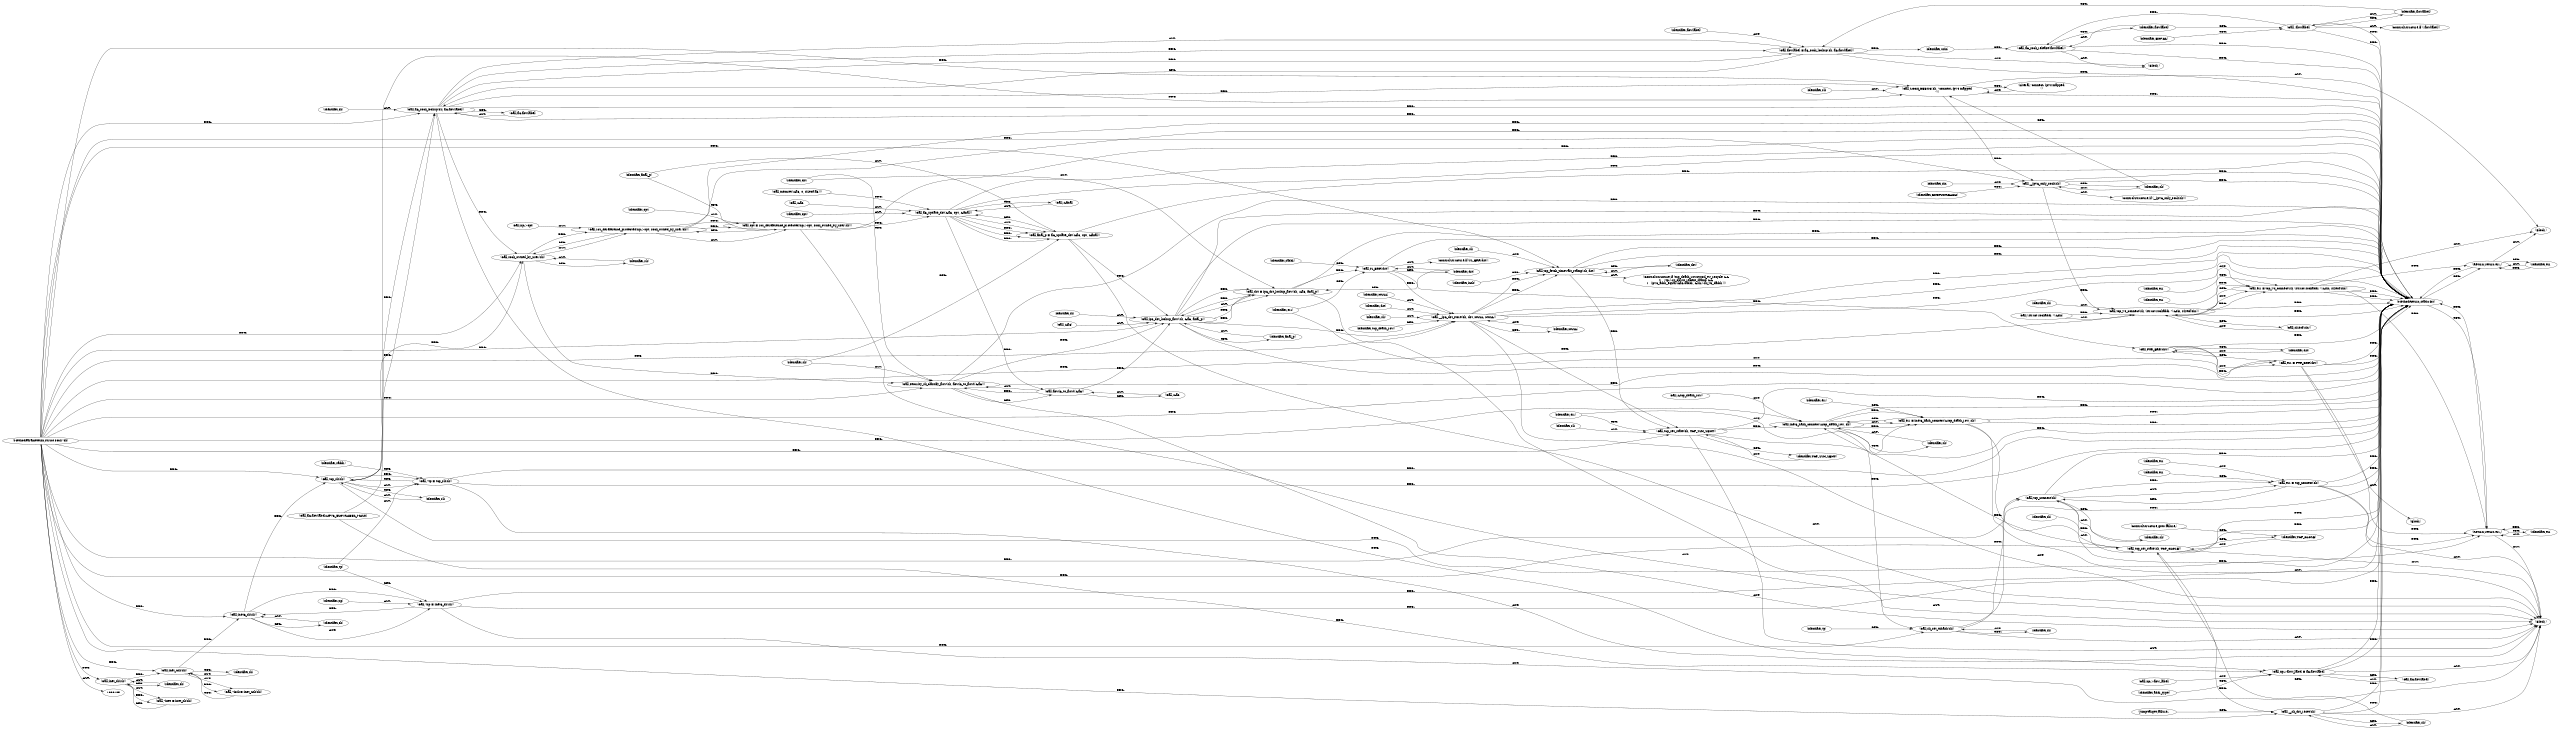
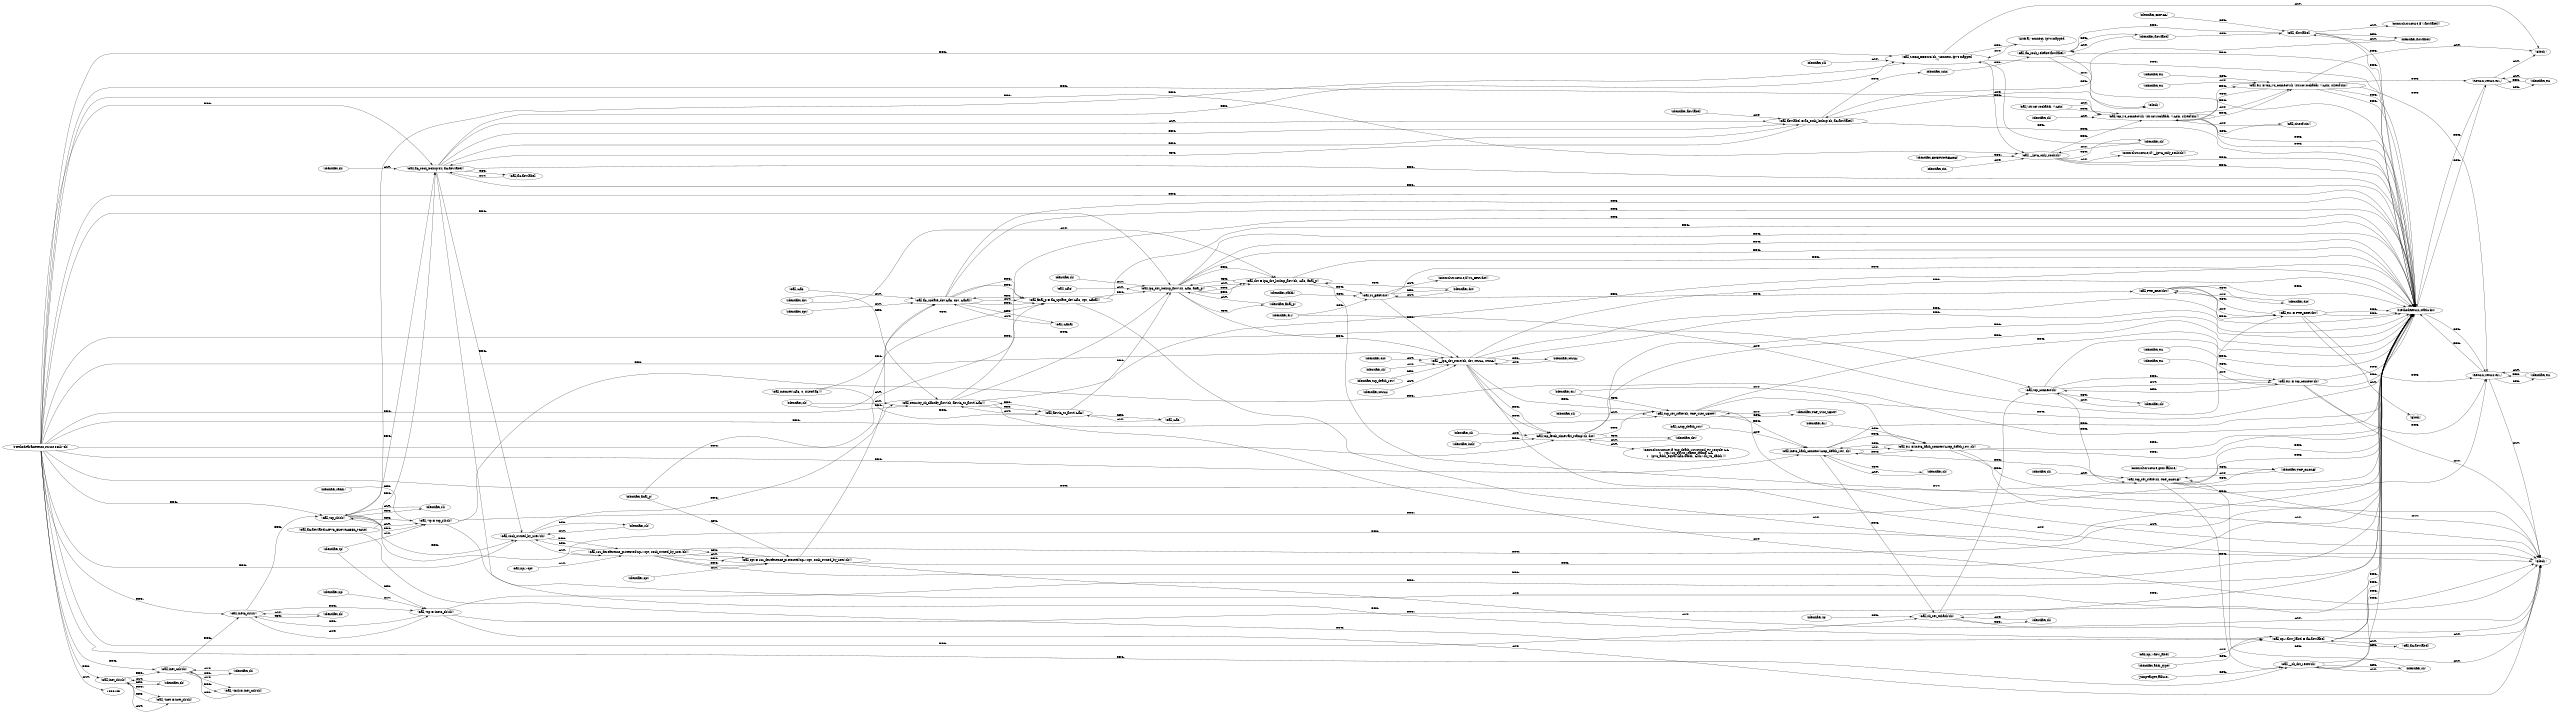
edge "(Identifier,icsk)" -> "(Call,tcp_fetch_timewait_stamp(sk, dst))": label "CFG: " -> "DDG: "
edge "(Call,dst = ip6_dst_lookup_flow(sk, &fl6, final_p))" -> "(Call,ip6_dst_lookup_flow(sk, &fl6, final_p))": label "DDG: " -> "CFG: "
edge "(Call,fl6_update_dst(&fl6, opt, &final))" -> "(Call,flowi6_to_flowi(&fl6))": now "(Call,memset(&fl6, 0, sizeof(fl6)))" -> "(Call,flowi6_to_flowi(&fl6))"
